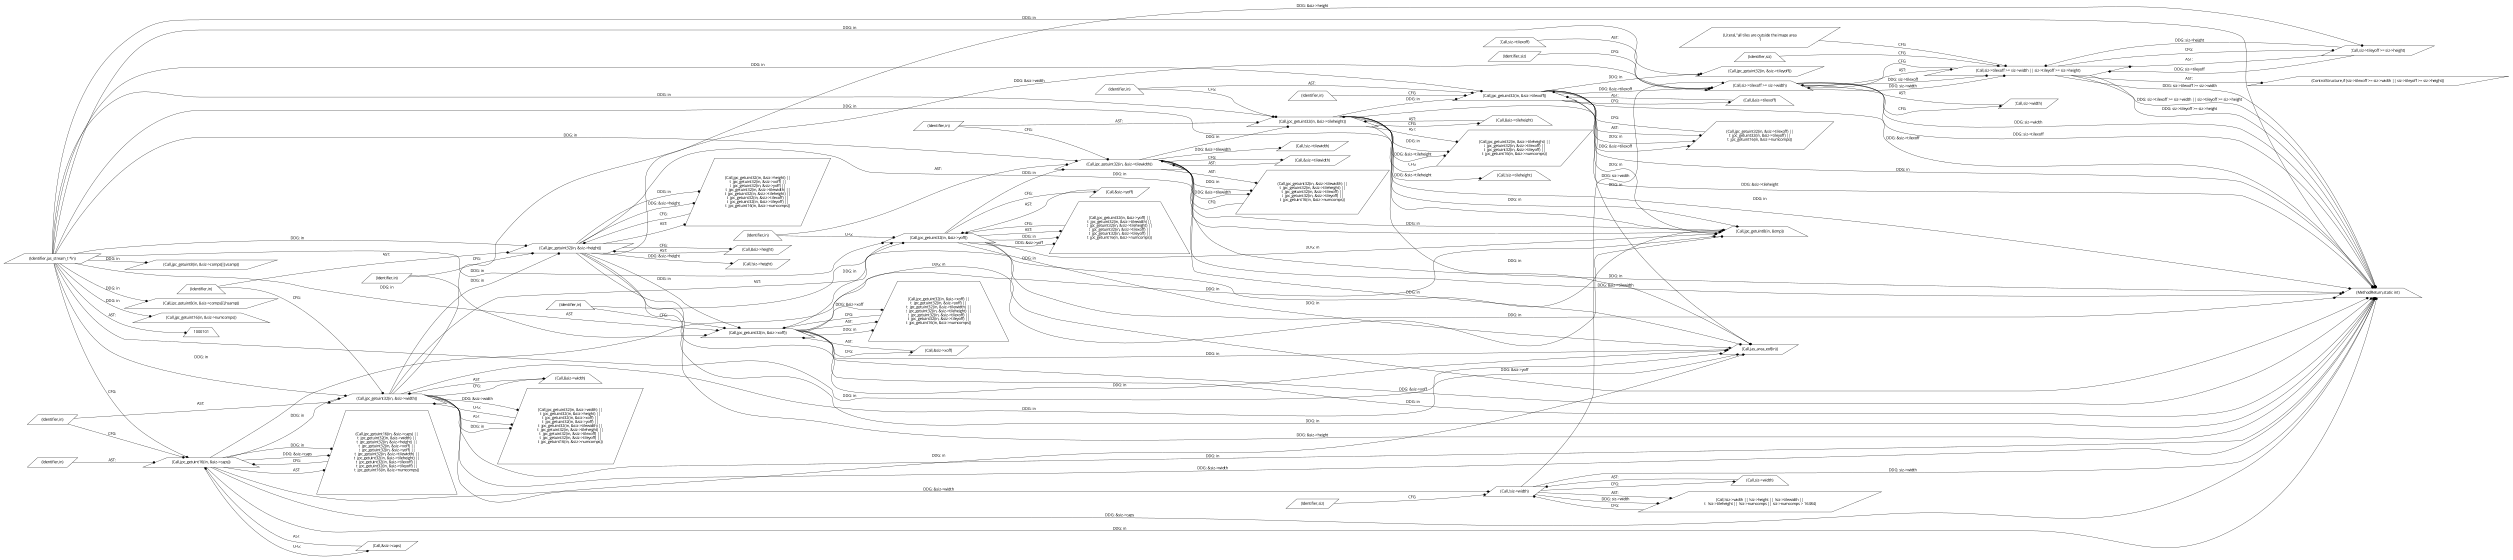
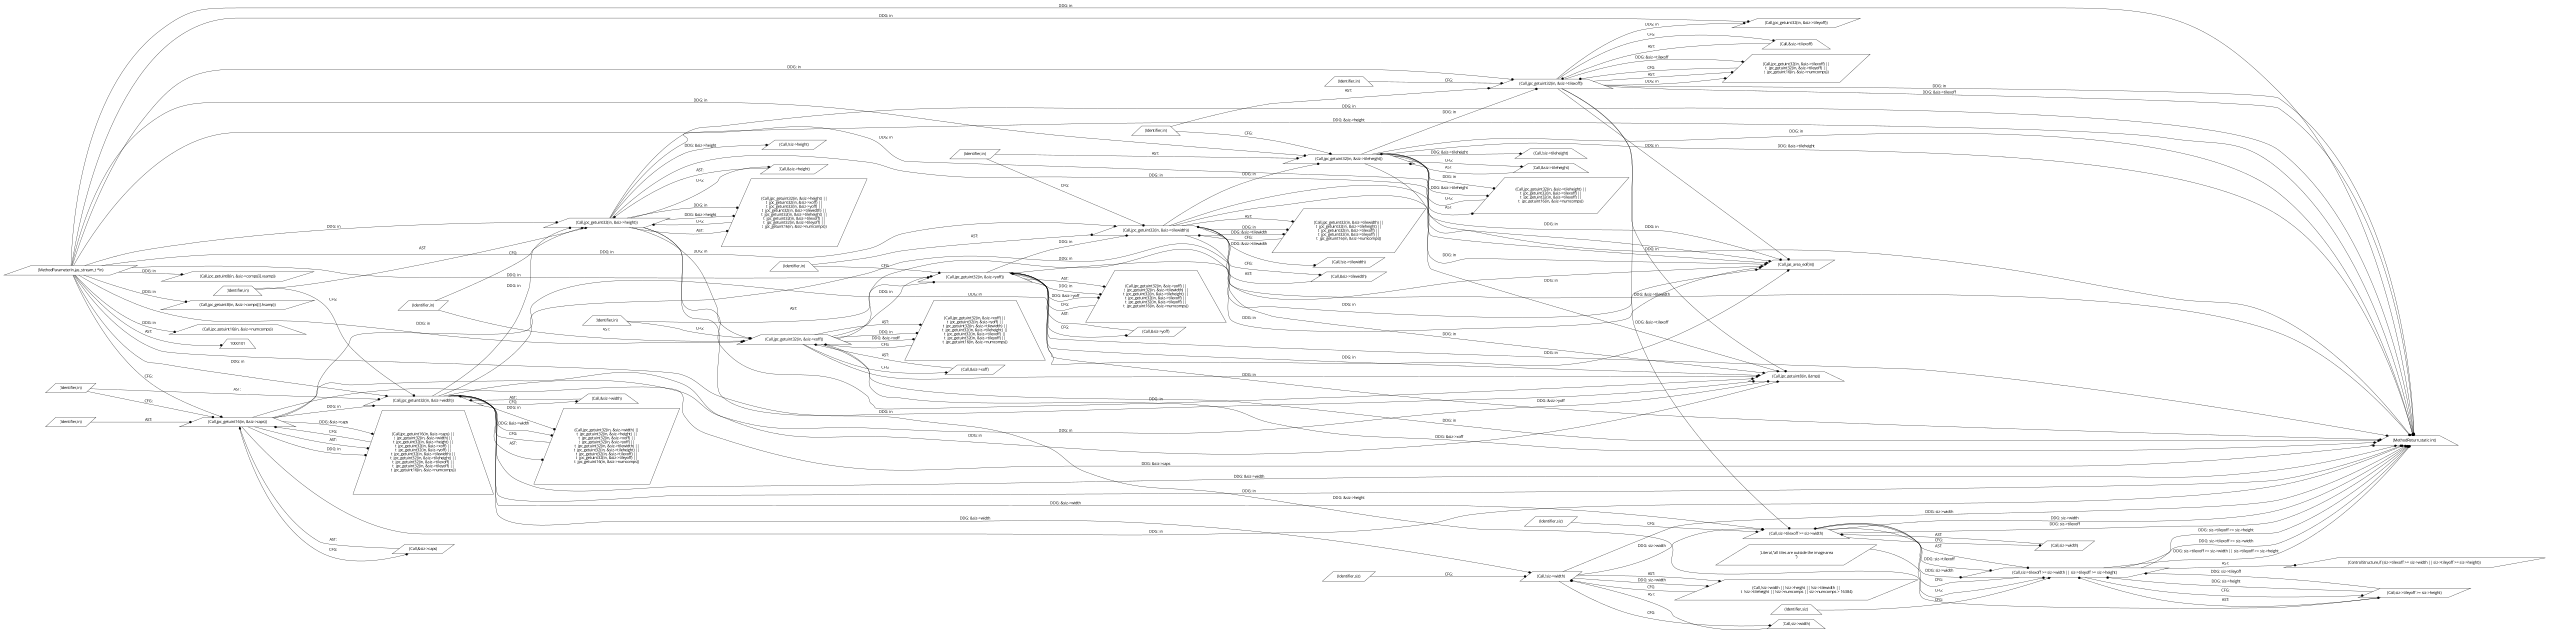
node "(Call,siz->tilexoff)": removed
node "(Identifier,jas_stream_t *in)": label "(Identifier,jas_stream_t *in)" -> "(MethodParameterIn,jas_stream_t *in)"
